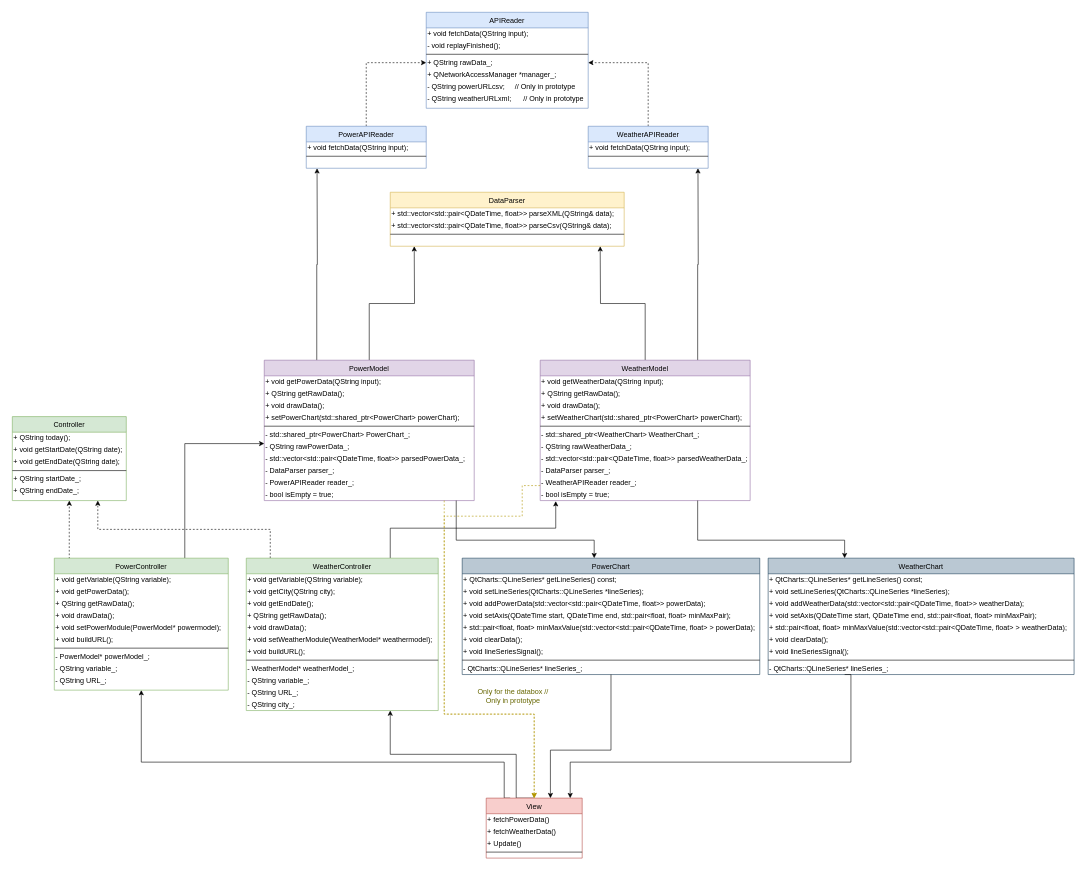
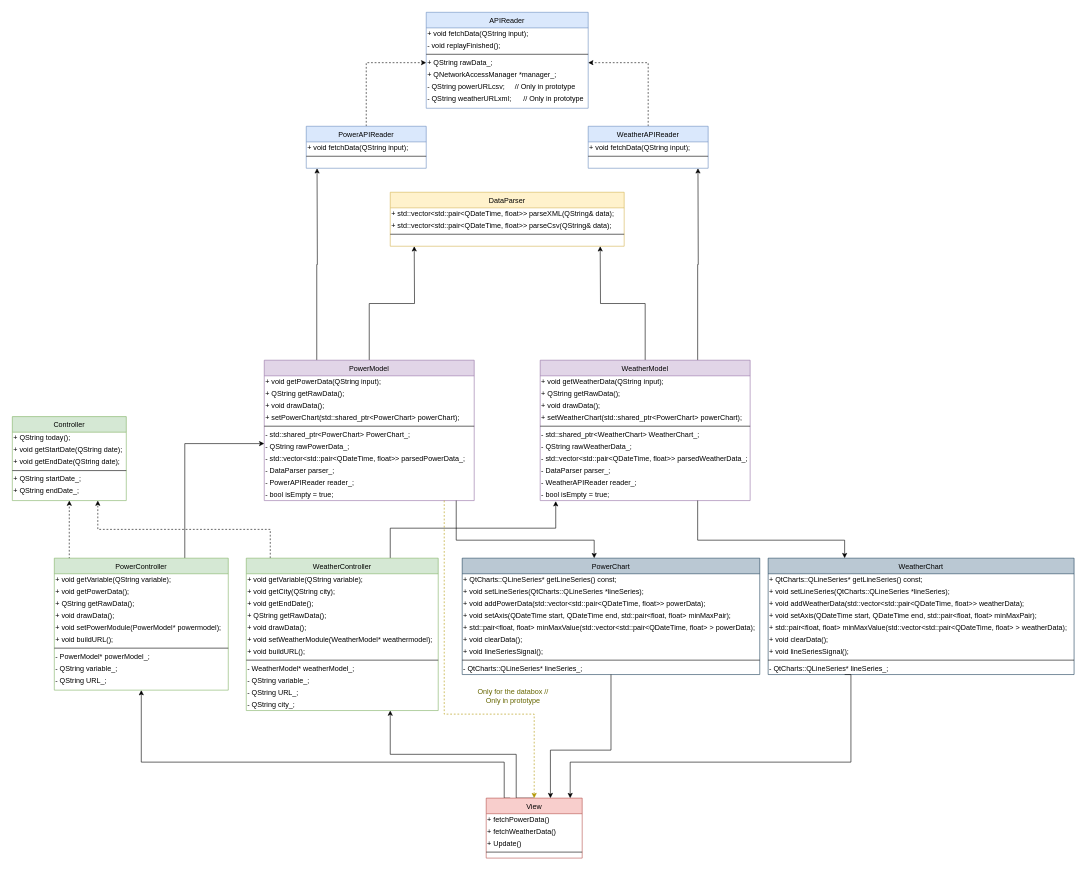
edge "- WeatherAPIReader reader_;" -> "View": removed
